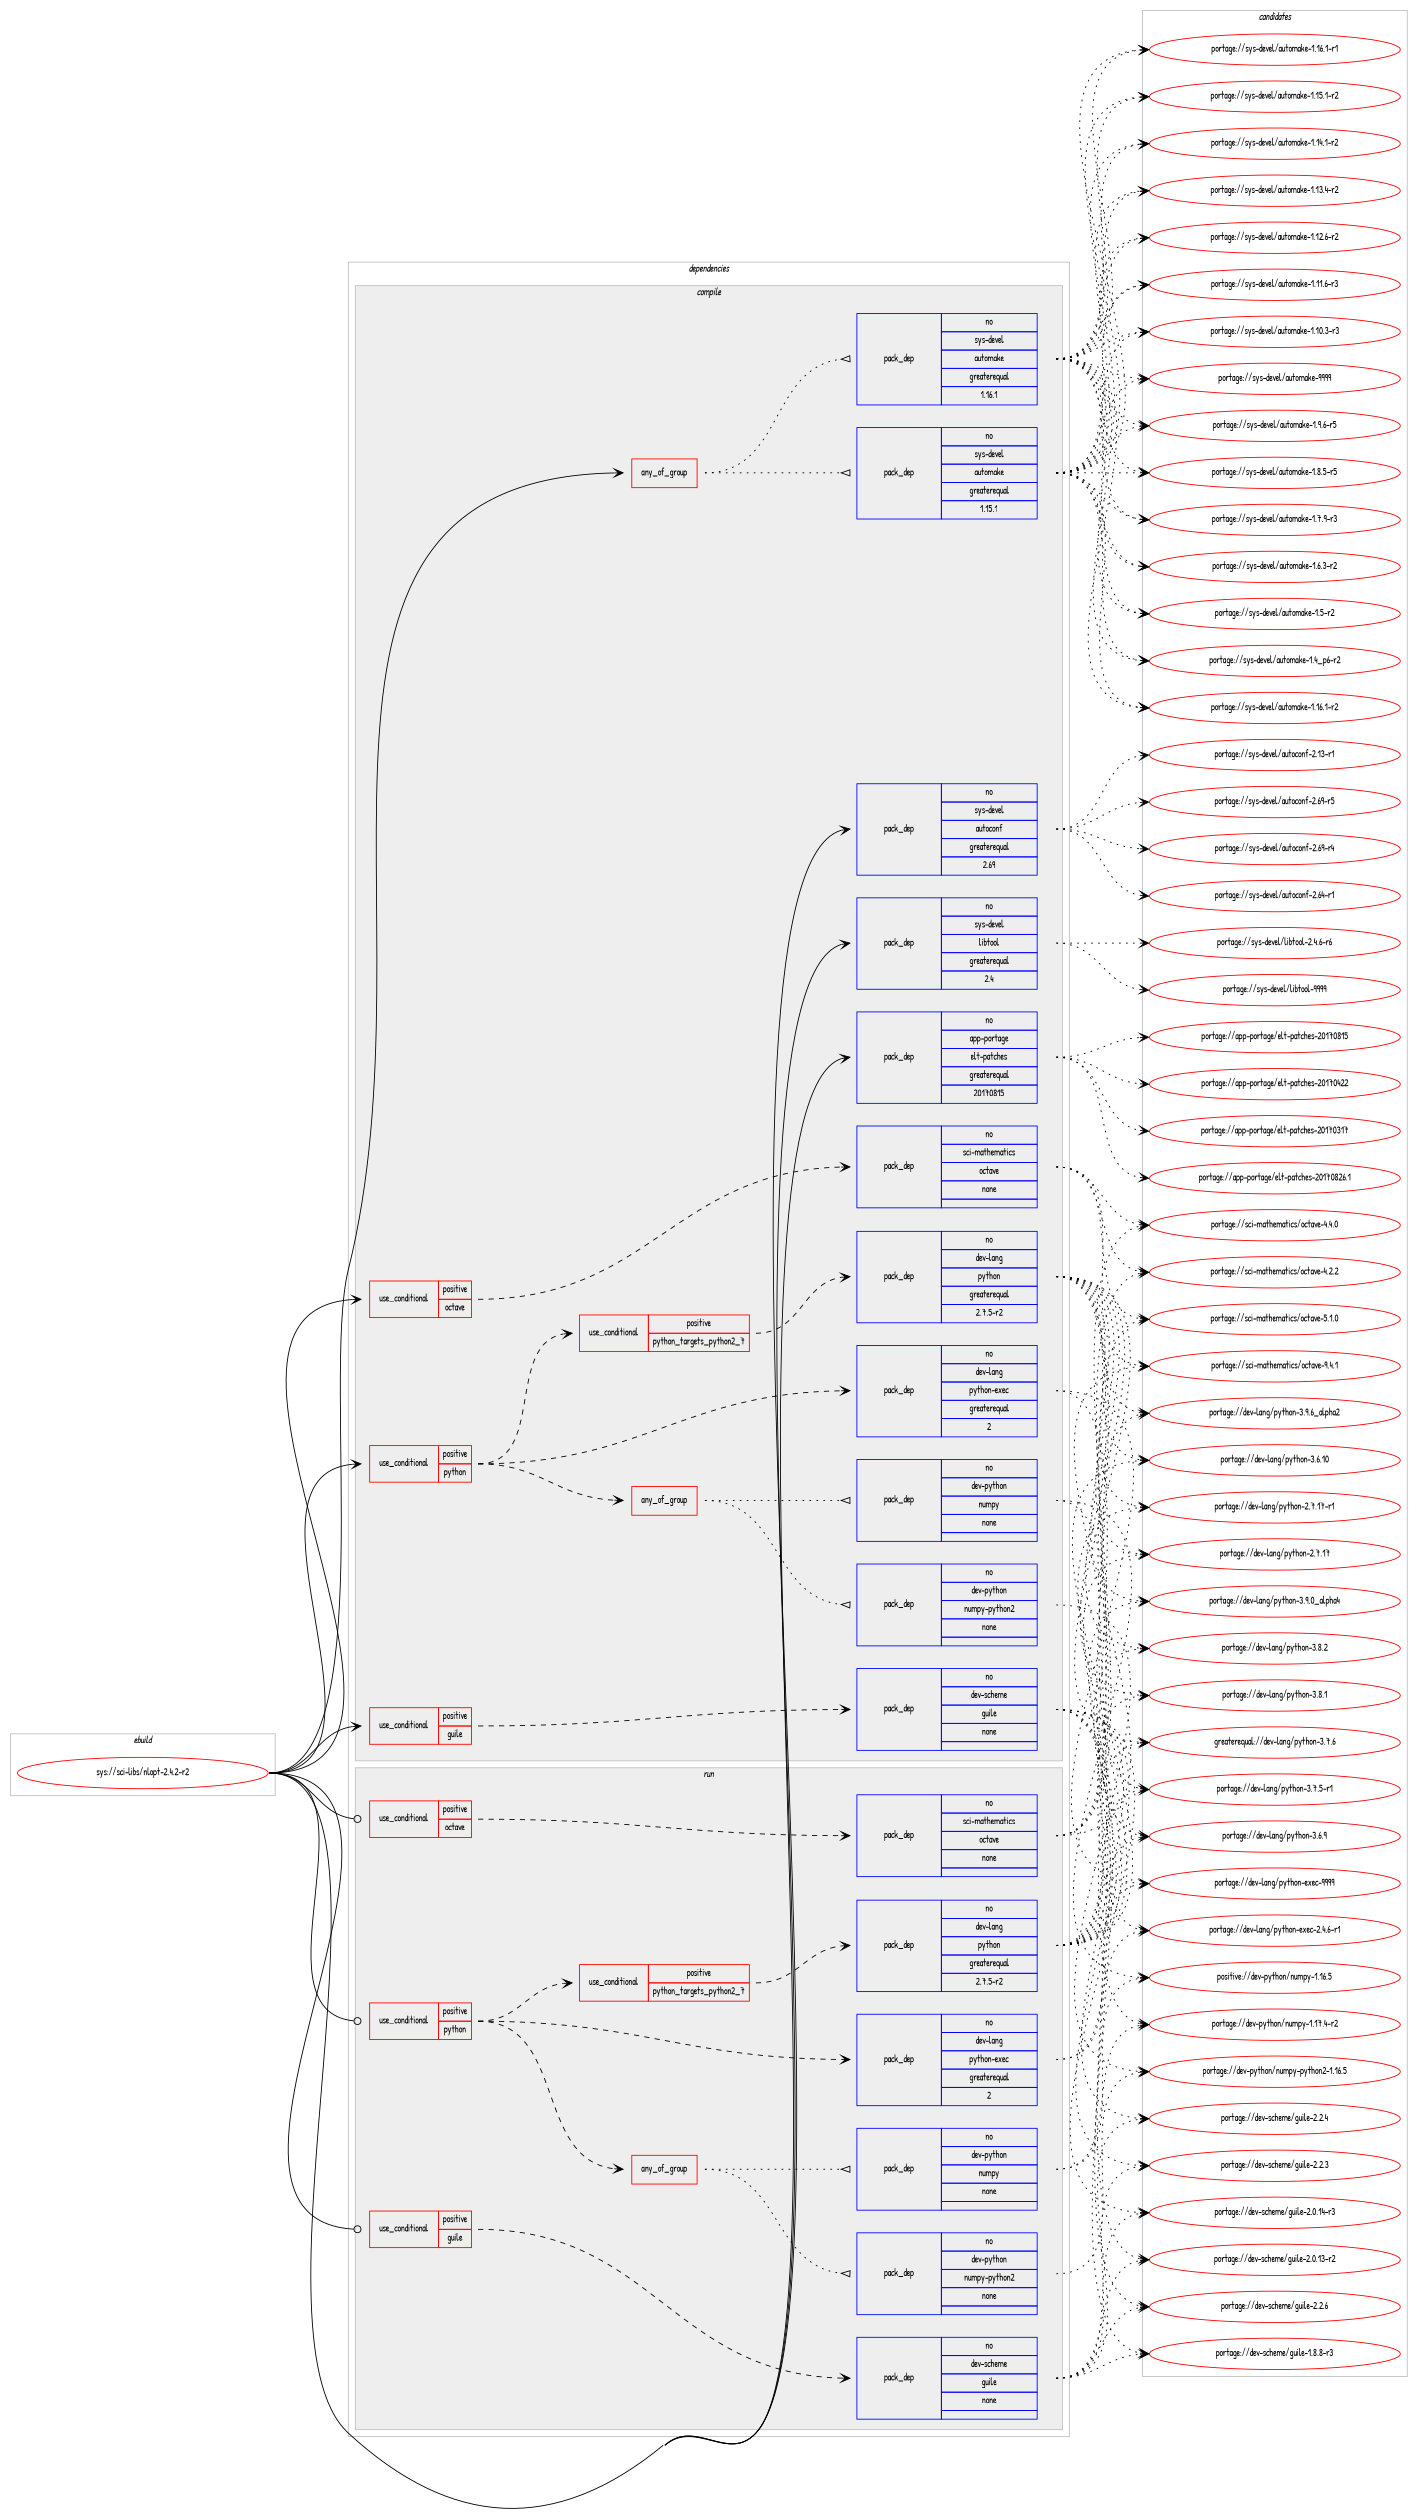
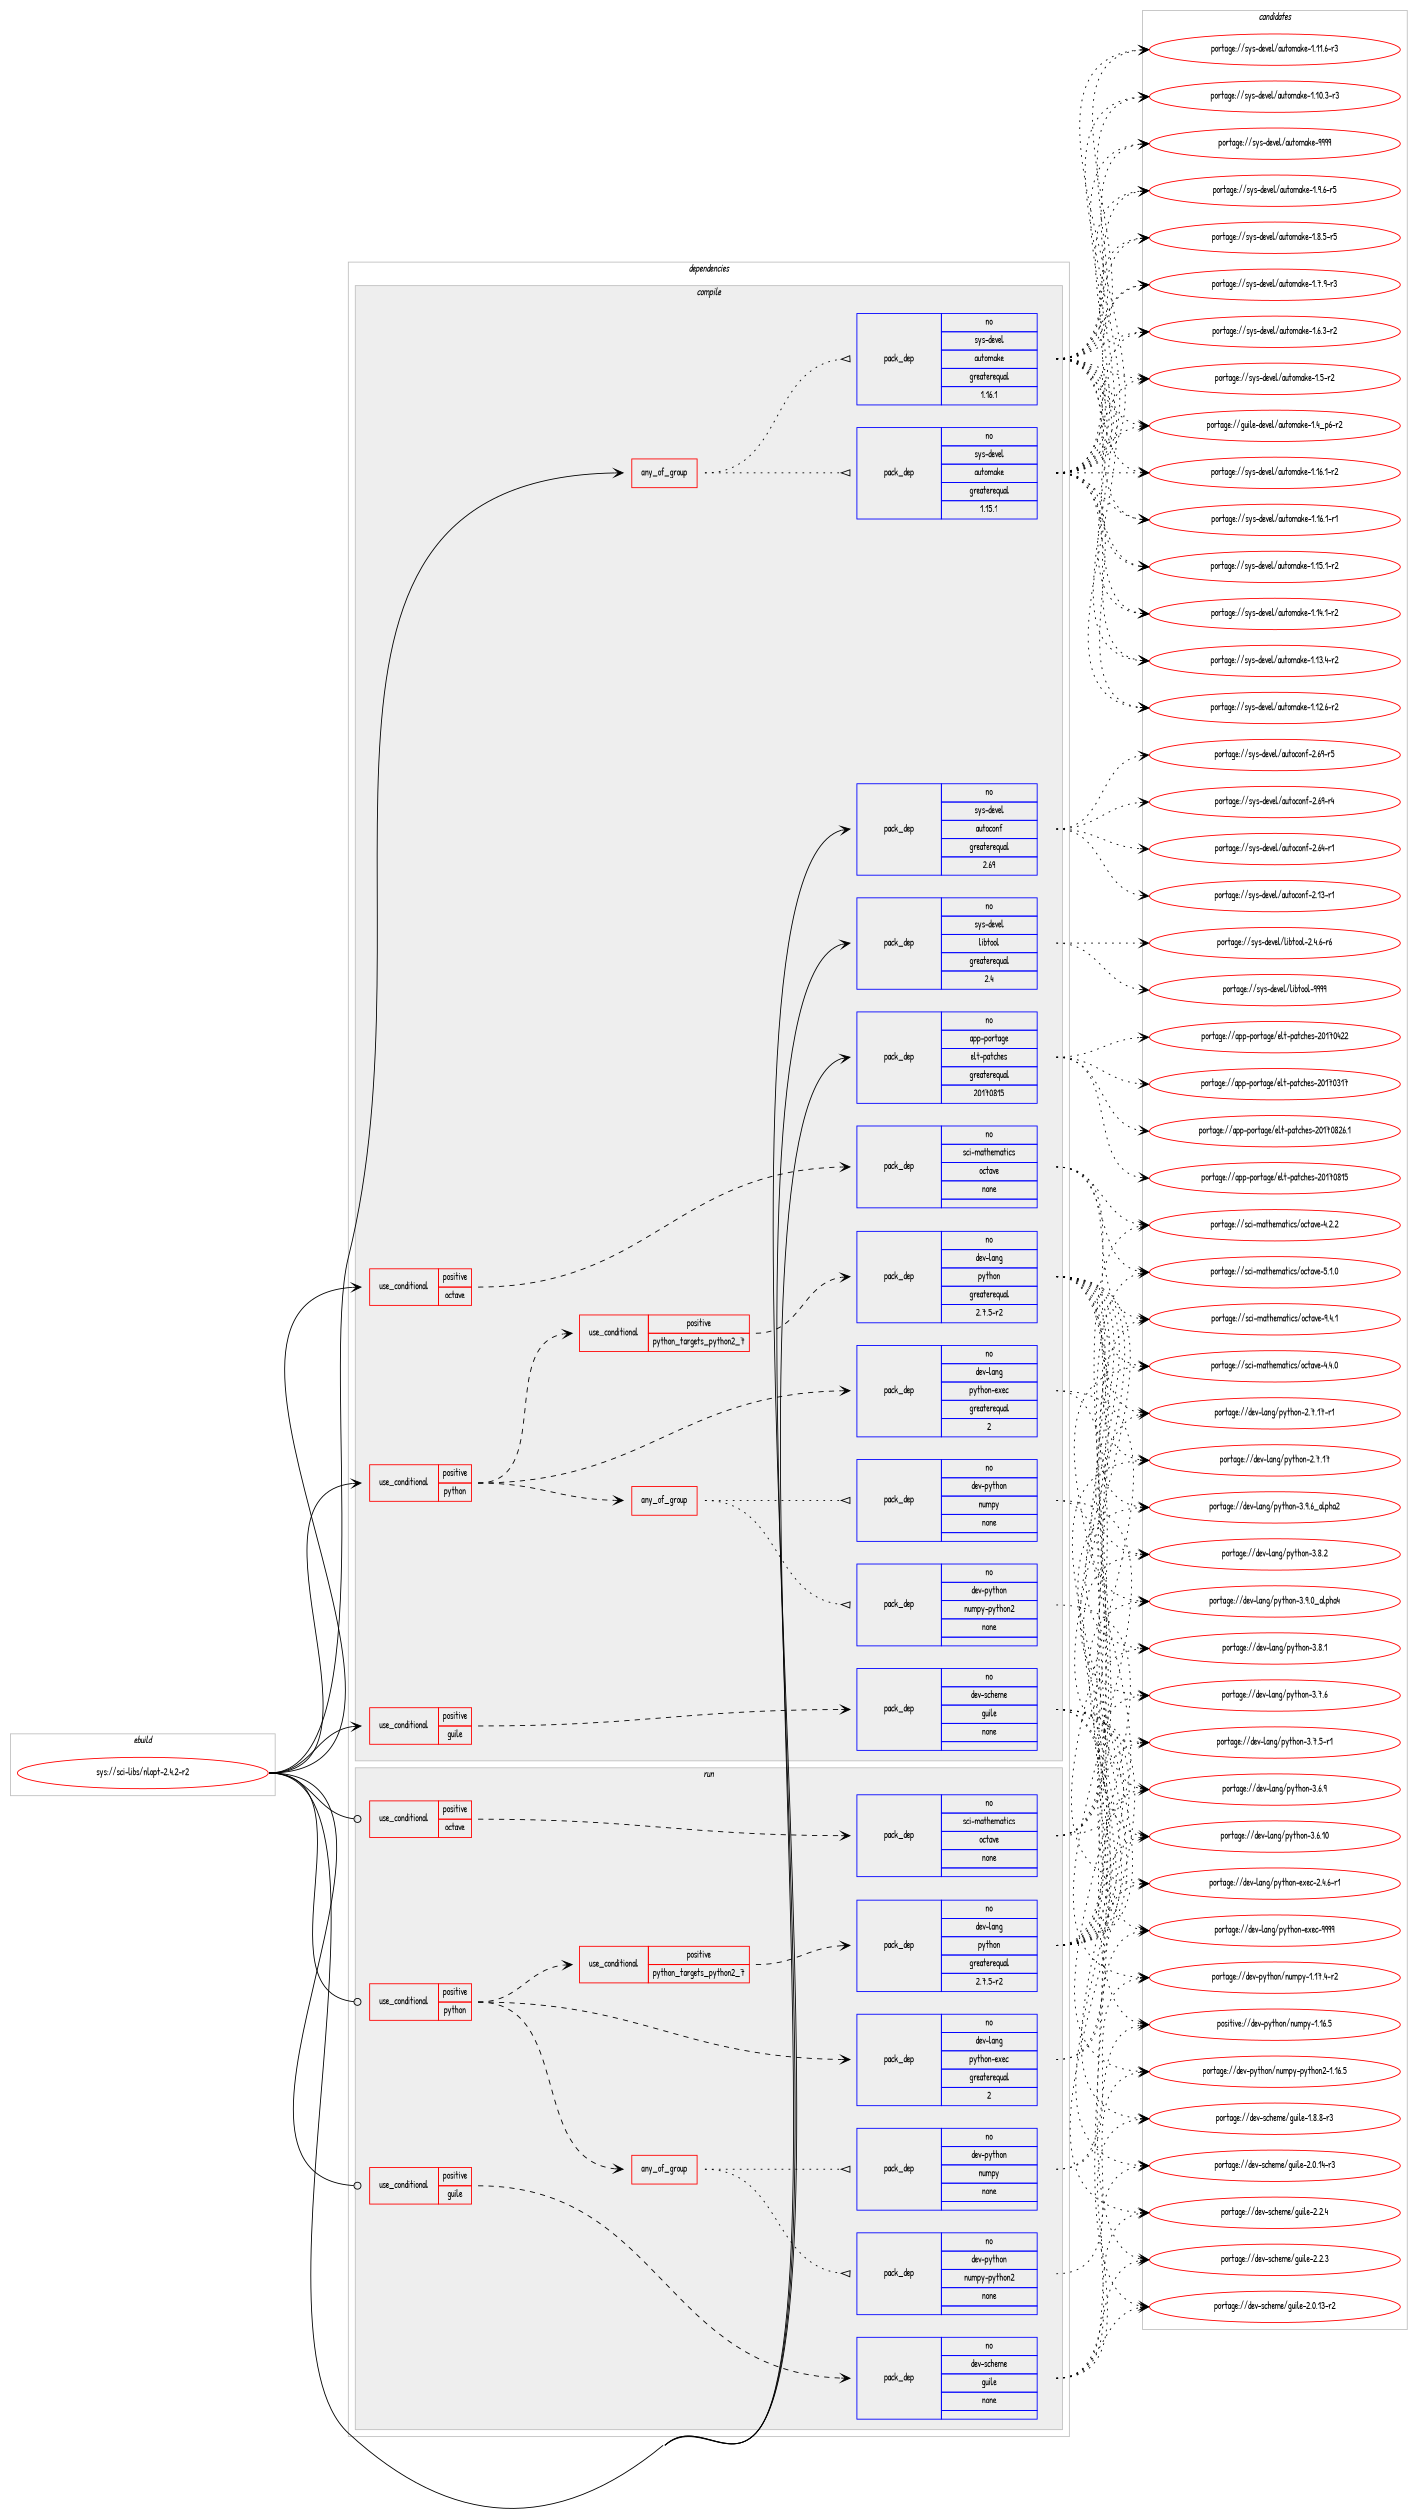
node "portage://sys-devel/automake-1.4_p6-r2": label "portage://sys-devel/automake-1.4_p6-r2" -> "portage://guile-devel/automake-1.4_p6-r2"
node "greaterequal://dev-lang/python-3.7.6": label "greaterequal://dev-lang/python-3.7.6" -> "portage://dev-lang/python-3.7.6"
node "portage://dev-scheme/guile-2.2.6": removed
